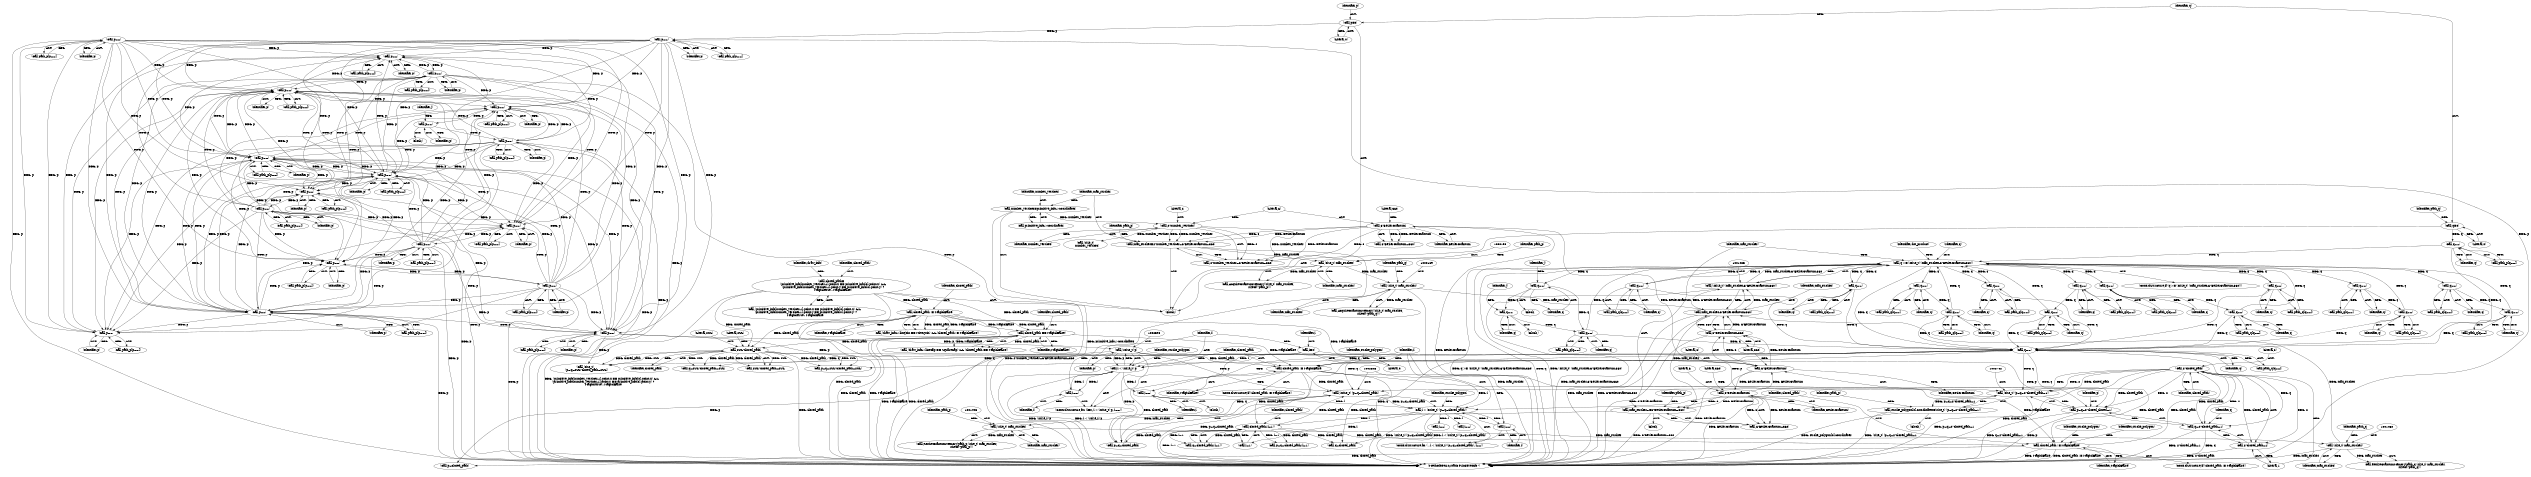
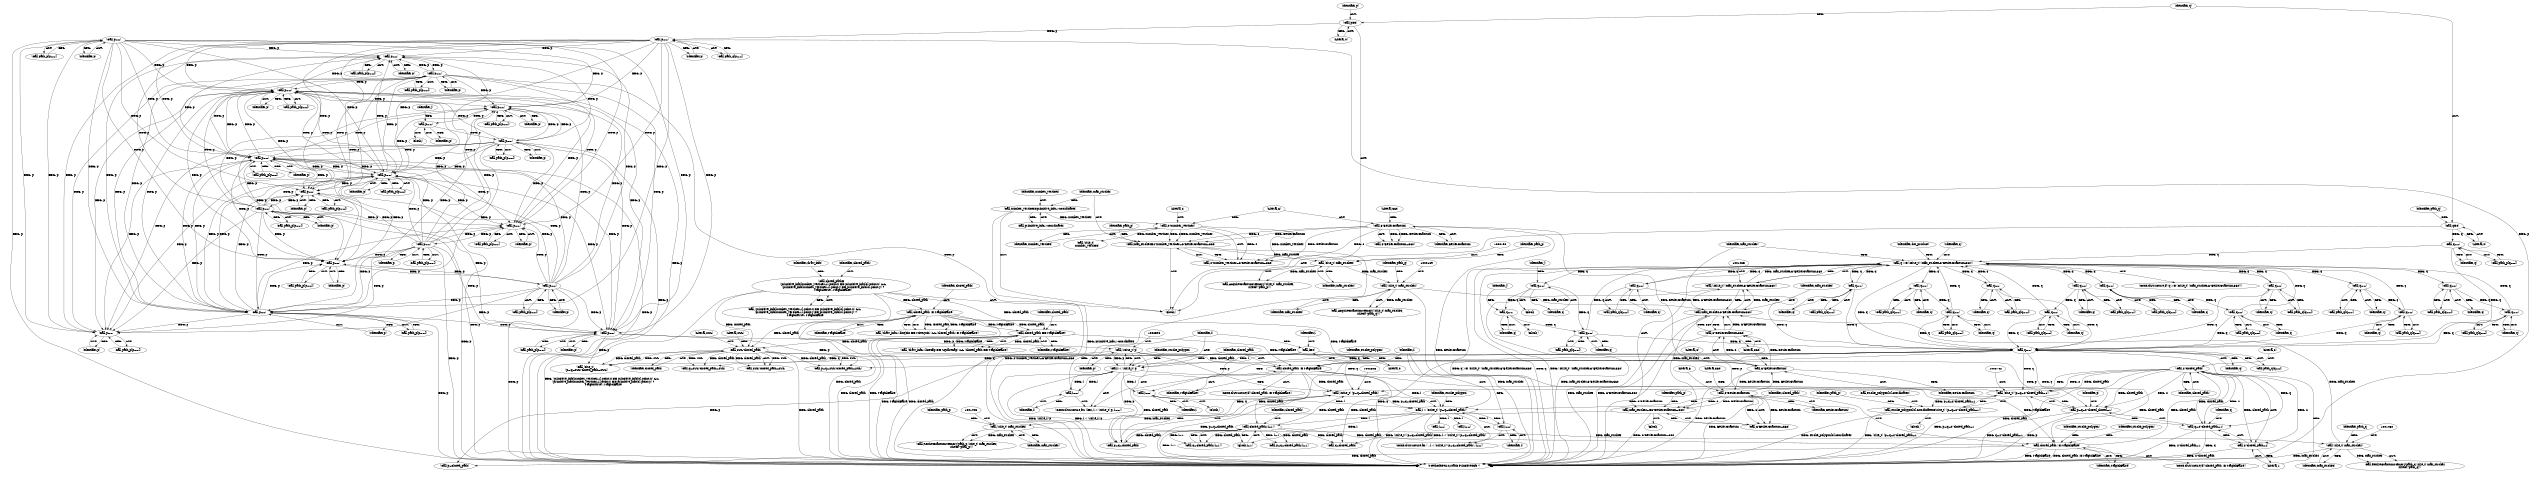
edge "1002648" -> "(Call,i < (ssize_t) (p+q+closed_path))": now "(Call,i < (ssize_t) p)" -> "(Call,i < (ssize_t) (p+q+closed_path))"
node "(Call,stroke_polygon[0].coordinates)": added
node "(Call,i+1)": label "(Call,i+1)" -> "(Block,i+1)"
